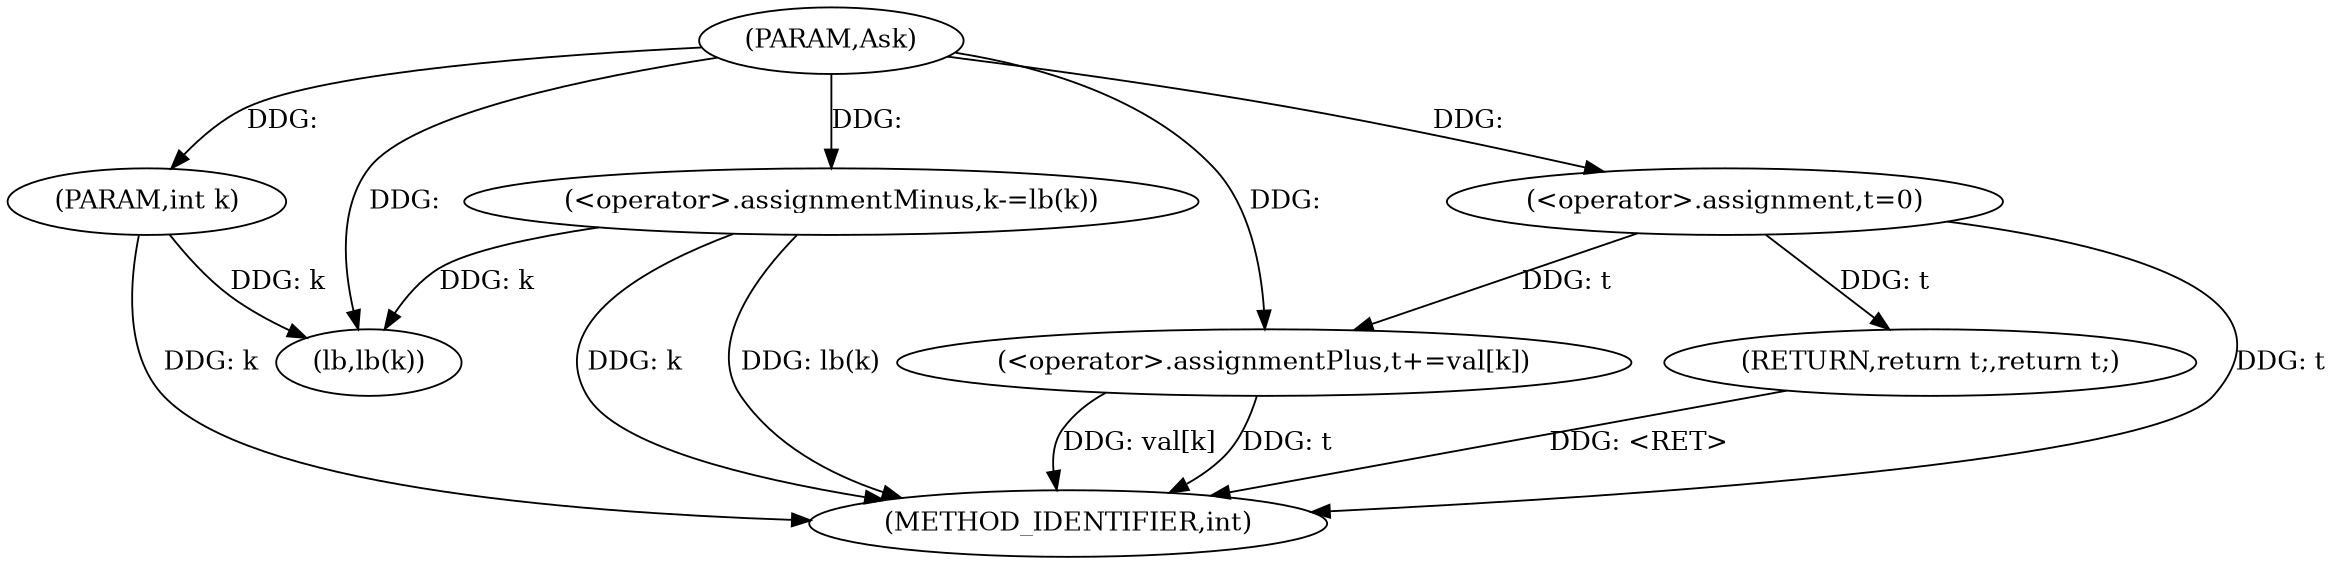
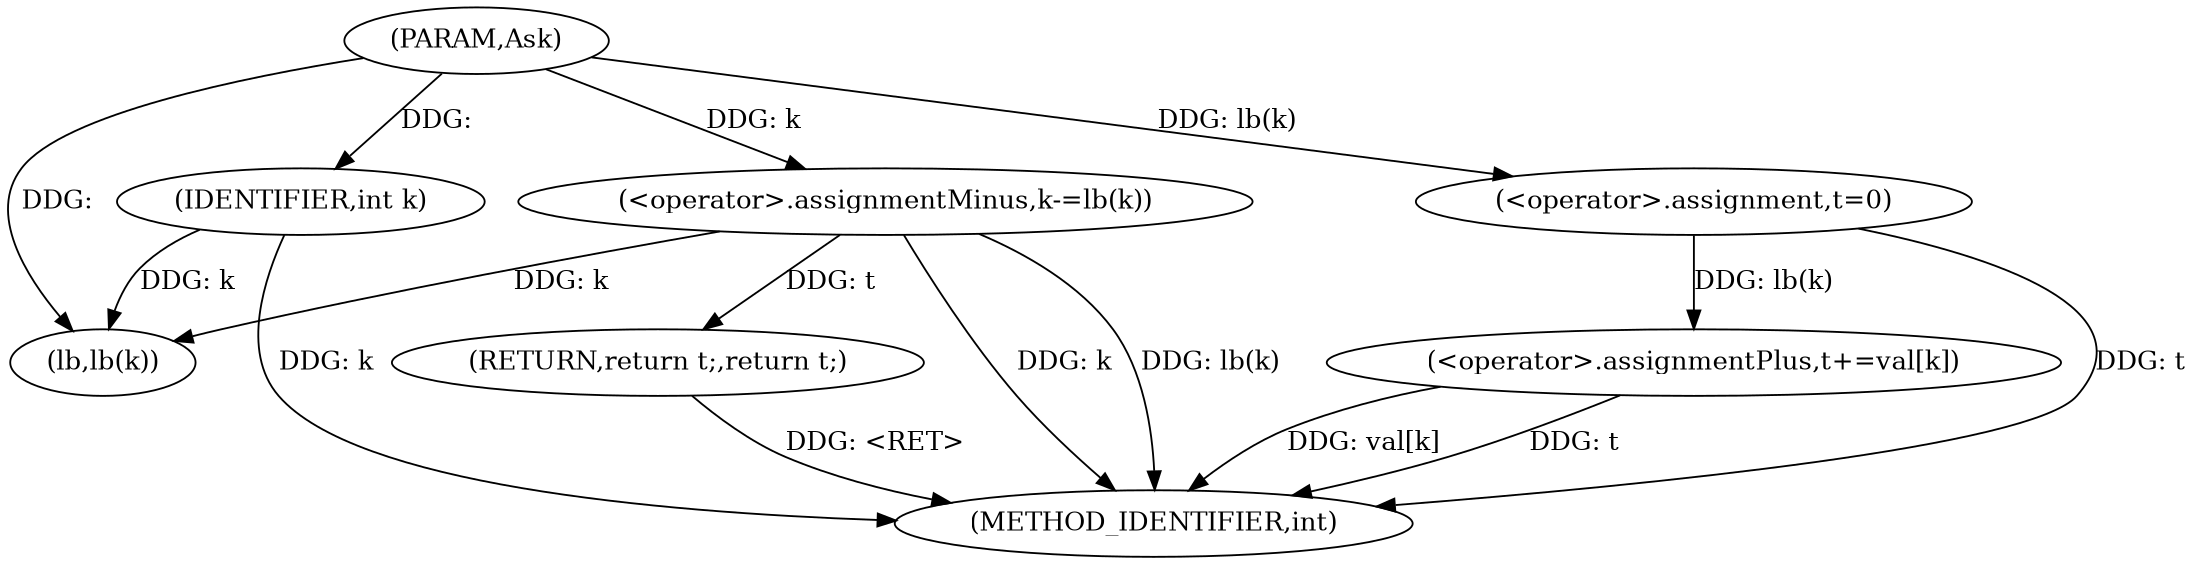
edge "(PARAM,Ask)" -> "(<operator>.assignmentMinus,k-=lb(k))": label "DDG: " -> "DDG: k"
edge "(PARAM,Ask)" -> "(<operator>.assignment,t=0)": label "DDG: " -> "DDG: lb(k)"
edge "(PARAM,Ask)" -> "(<operator>.assignmentPlus,t+=val[k])": removed, label "DDG:"
node "(PARAM,int k)": label "(PARAM,int k)" -> "(IDENTIFIER,int k)"
edge "(<operator>.assignment,t=0)" -> "(RETURN,return t;,return t;)": now "(<operator>.assignmentMinus,k-=lb(k))" -> "(RETURN,return t;,return t;)"
edge "(<operator>.assignment,t=0)" -> "(<operator>.assignmentPlus,t+=val[k])": label "DDG: t" -> "DDG: lb(k)"
